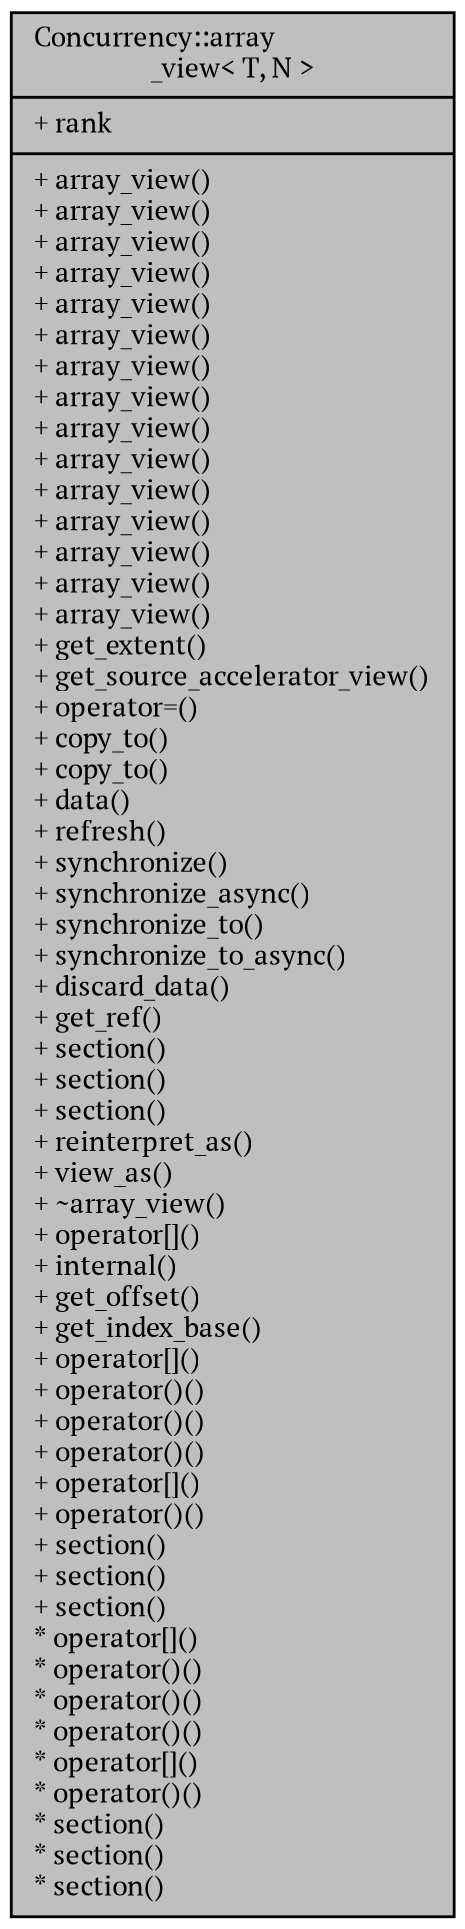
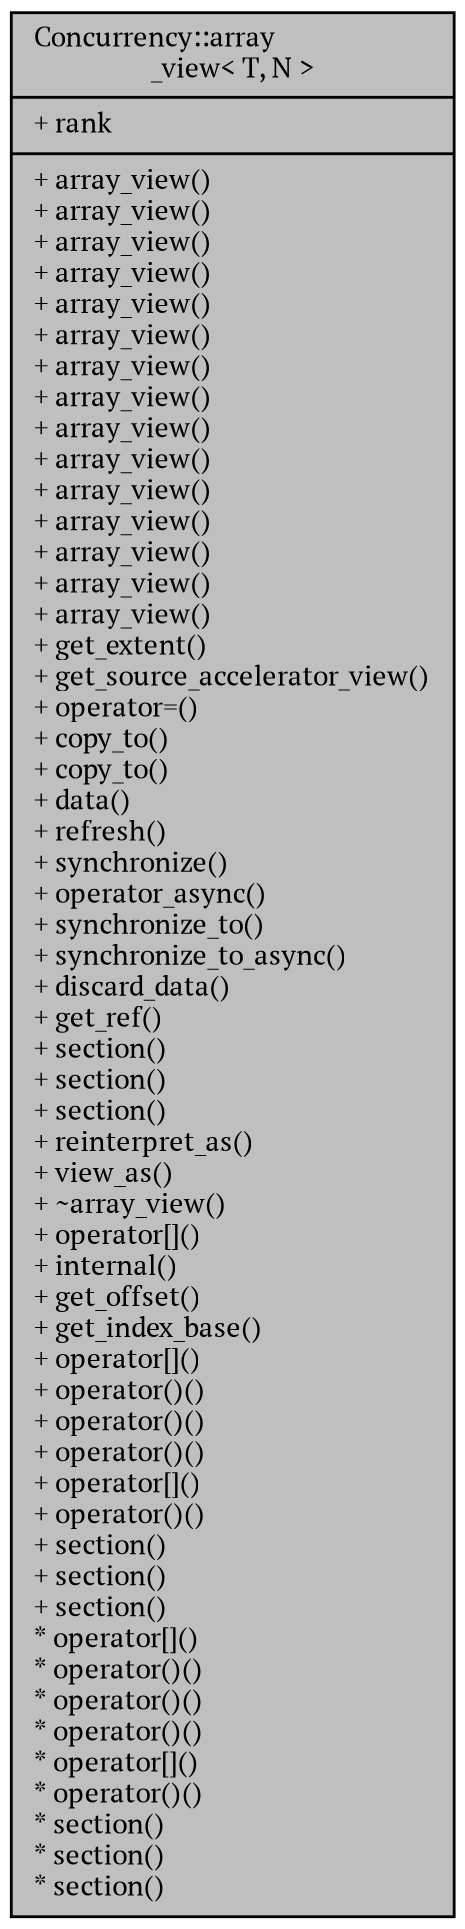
node "Concurrency::array": text "+ synchronize_async()" -> "+ operator_async()"
